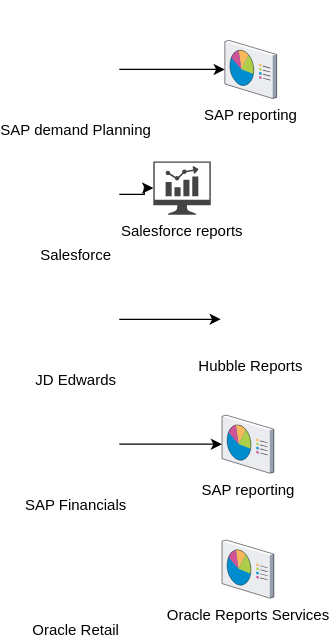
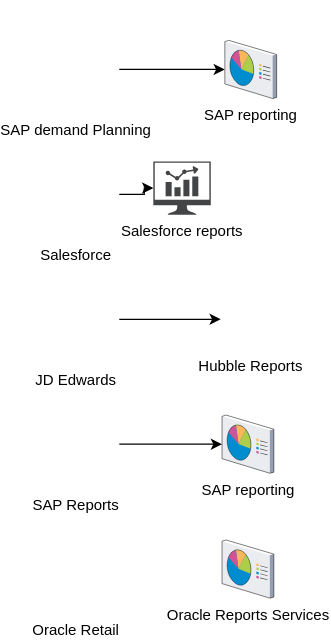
node "SAP Financials": label "SAP Financials" -> "SAP Reports"
